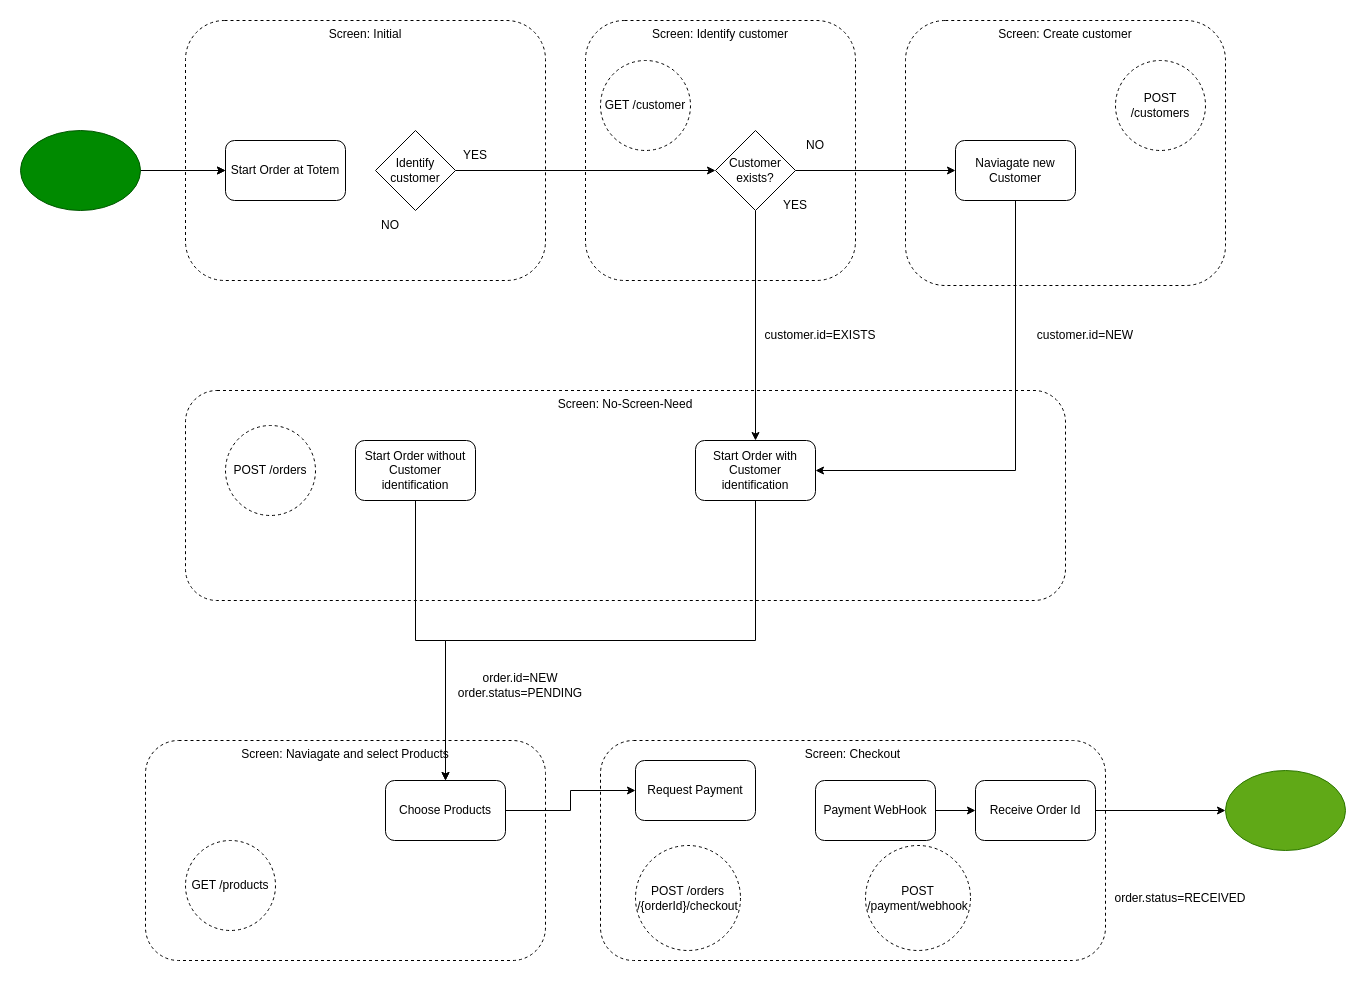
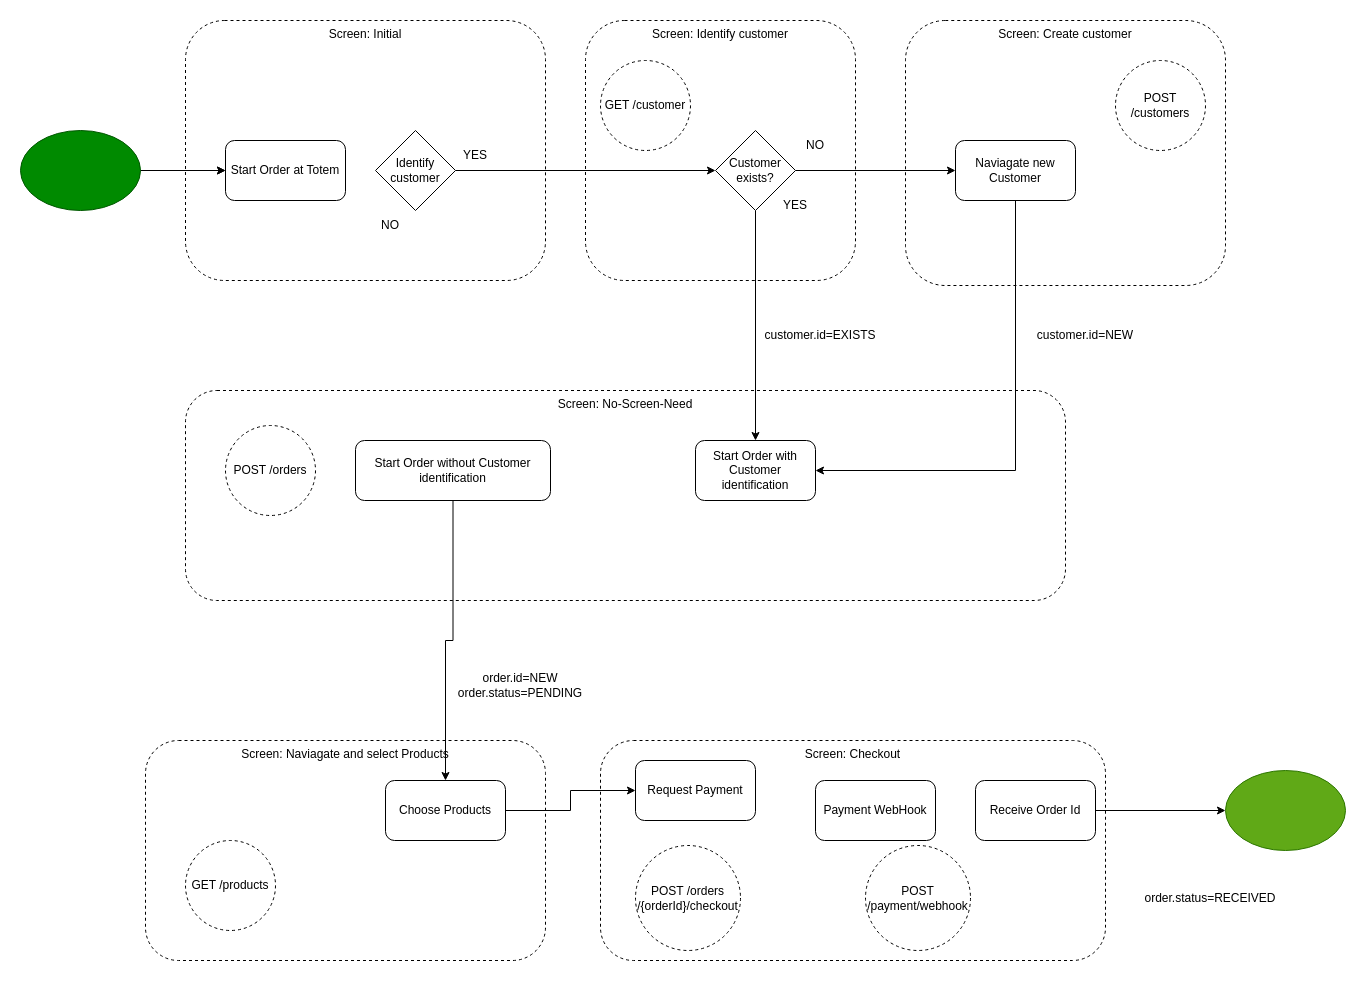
node "Start Order without Customer identification": size 120x60 -> 195x60
edge "Start Order with Customer identification" -> "Choose Products": removed
edge "Payment WebHook" -> "Receive Order Id": removed
node "order.status=RECEIVED": moved (1181, 898) -> (1211, 898)
